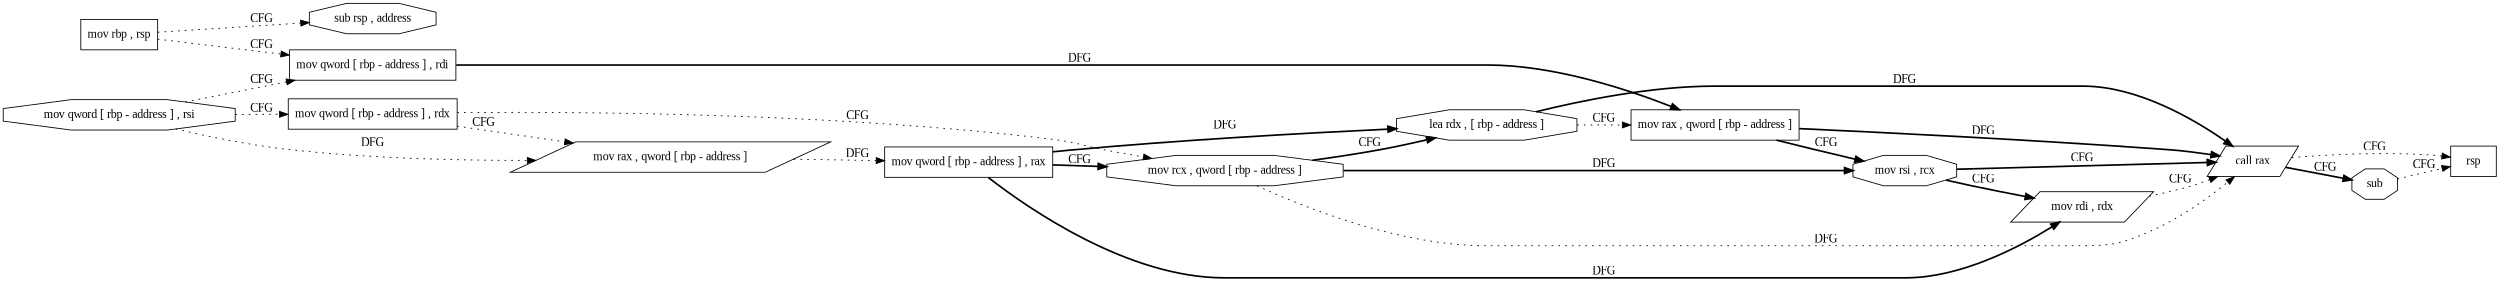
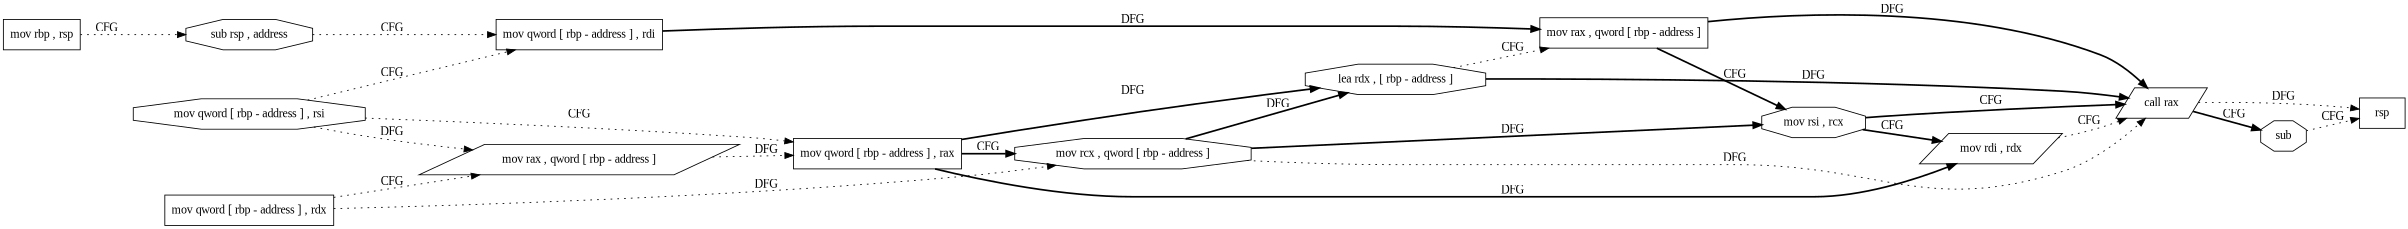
edge "mov rbp , rsp" -> "mov qword [ rbp - address ] , rdi": now "sub rsp , address" -> "mov qword [ rbp - address ] , rdi"
edge "mov qword [ rbp - address ] , rsi" -> "mov qword [ rbp - address ] , rdx": now "mov qword [ rbp - address ] , rsi" -> "mov qword [ rbp - address ] , rax"
edge "mov qword [ rbp - address ] , rdx" -> "mov rcx , qword [ rbp - address ]": label "CFG" -> "DFG"
edge "mov rcx , qword [ rbp - address ]" -> "lea rdx , [ rbp - address ]": label "CFG" -> "DFG"
edge "call rax" -> "rsp": label "CFG" -> "DFG"
